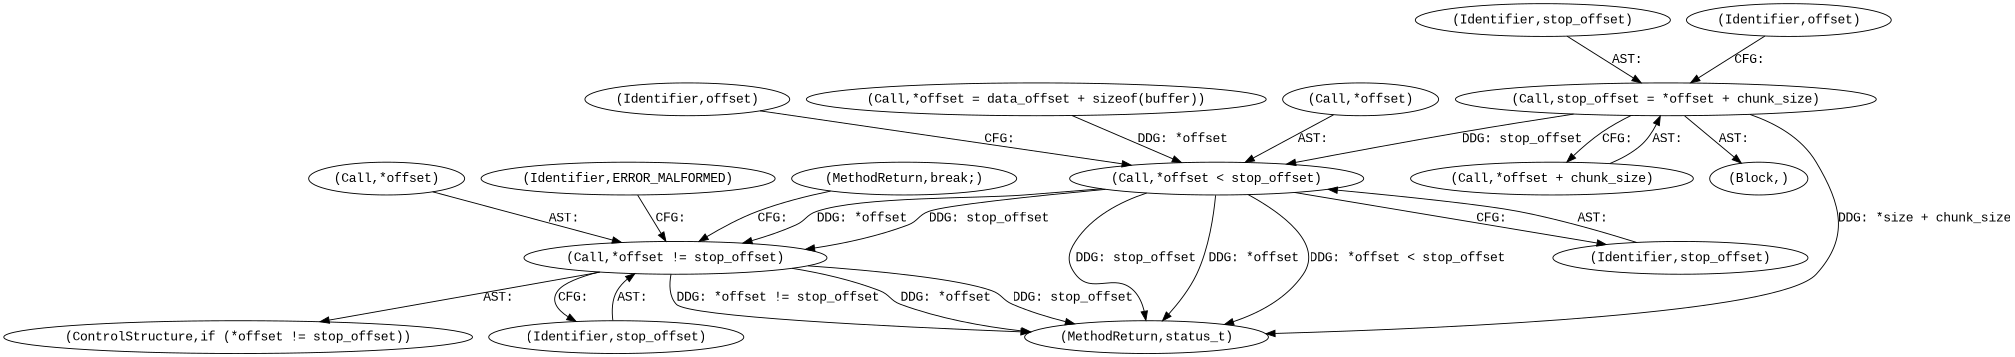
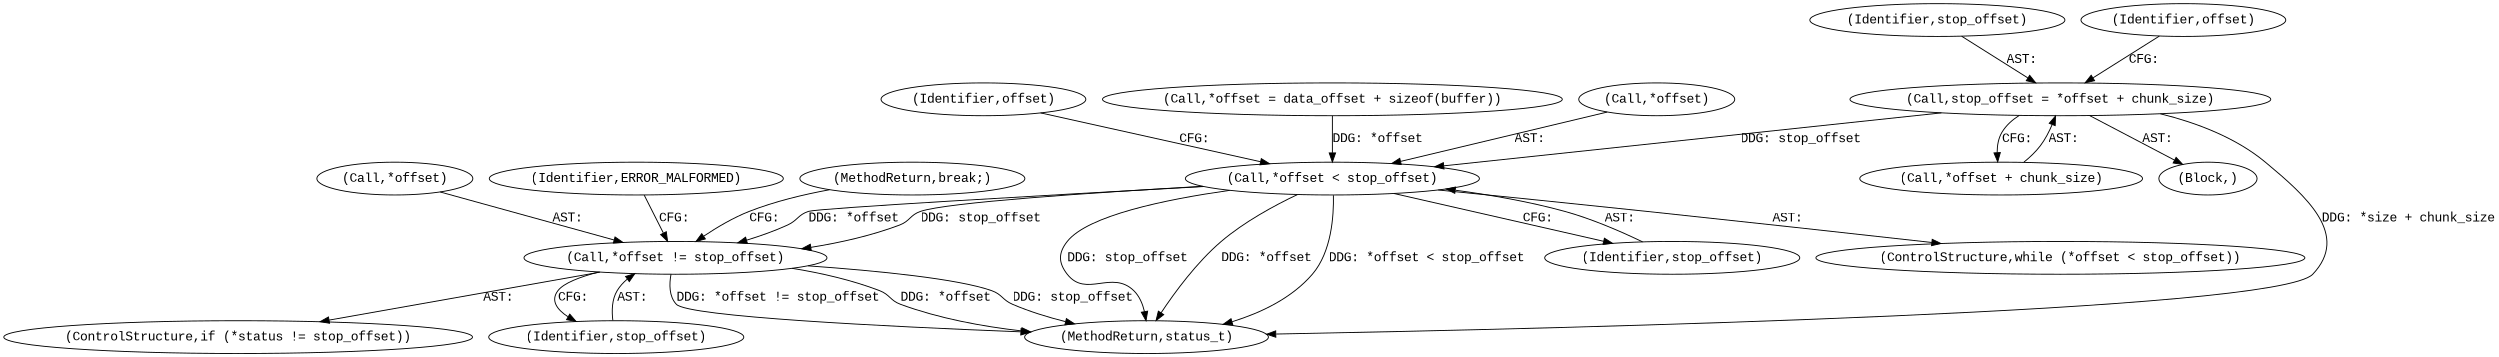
node "(ControlStructure,while (*offset < stop_offset))": added
node "(ControlStructure,if (*offset != stop_offset))": label "(ControlStructure,if (*offset != stop_offset))" -> "(ControlStructure,if (*status != stop_offset))"
